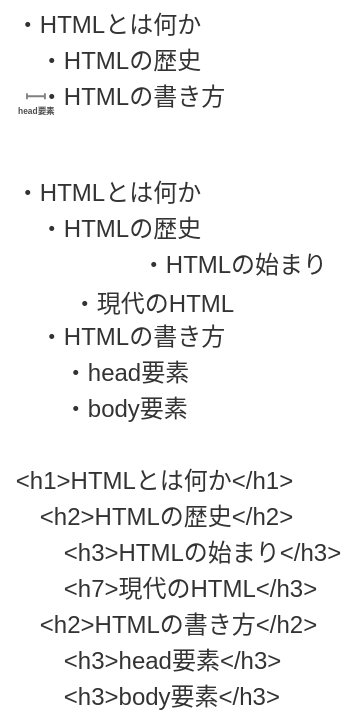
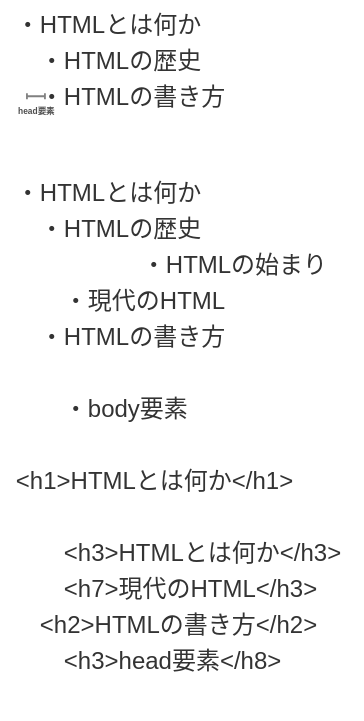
node "・現代のHTML": moved (170, 303) -> (161, 300)
node "・head要素": removed
node "<h2>HTMLの歴史</h2>": removed
node "<h3>HTMLの始まり</h3>": label "<h3>HTMLの始まり</h3>" -> "<h3>HTMLとは何か</h3>"
node "<h3>head要素</h3>": label "<h3>head要素</h3>" -> "<h3>head要素</h8>"
node "<h3>body要素</h3>": removed
